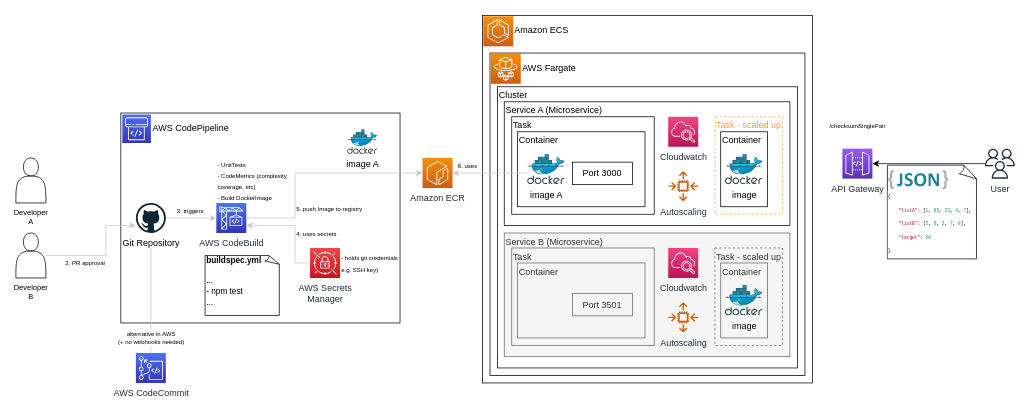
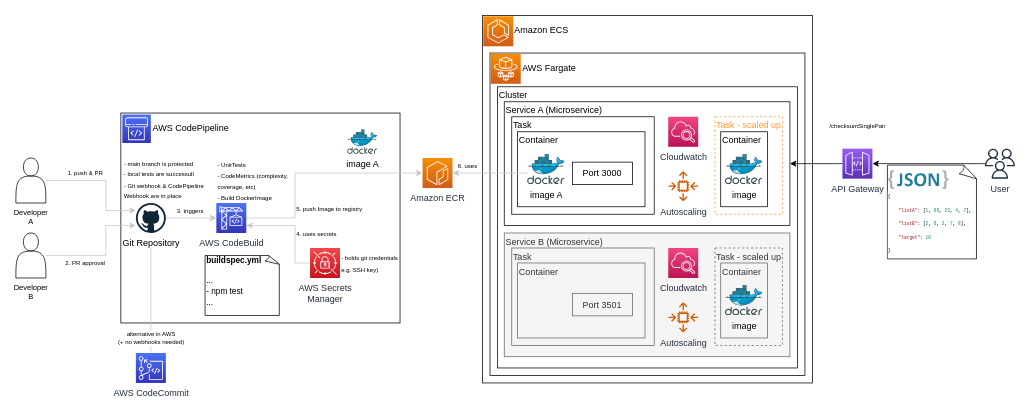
edge "API Gateway" -> "Service A (Microservice)": added
node "- main branch is protected - local tests are successull - Git webhook & CodePipeline Webhook are in place": added
edge "Developer A" -> "Git Repository": added, label "1. push & PR"
